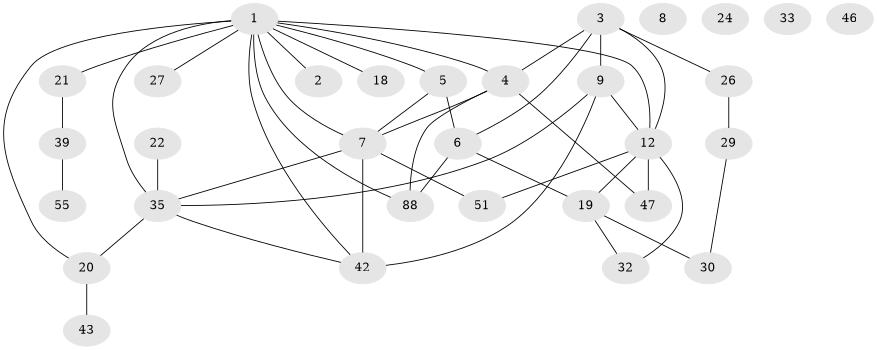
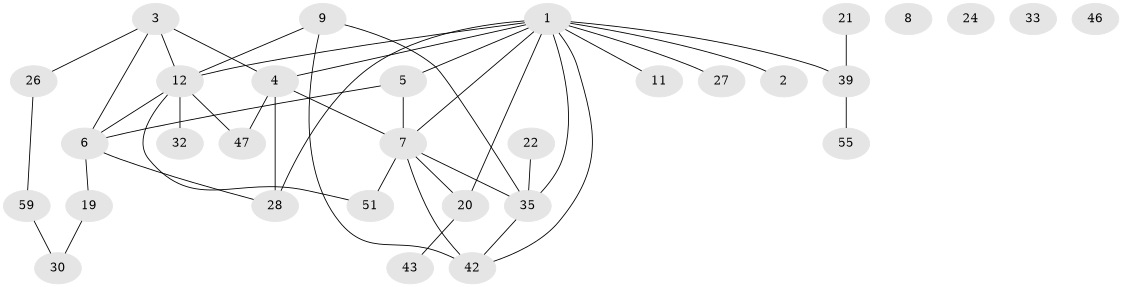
edge "1" -- "21": now "1" -- "39"
edge "3" -- "9": removed
node "18": label "18" -> "11"
node "29": label "29" -> "59"
edge "12" -- "19": now "12" -- "6"
node "88": label "88" -> "28"
edge "35" -- "20": now "7" -- "20"
edge "19" -- "32": removed
